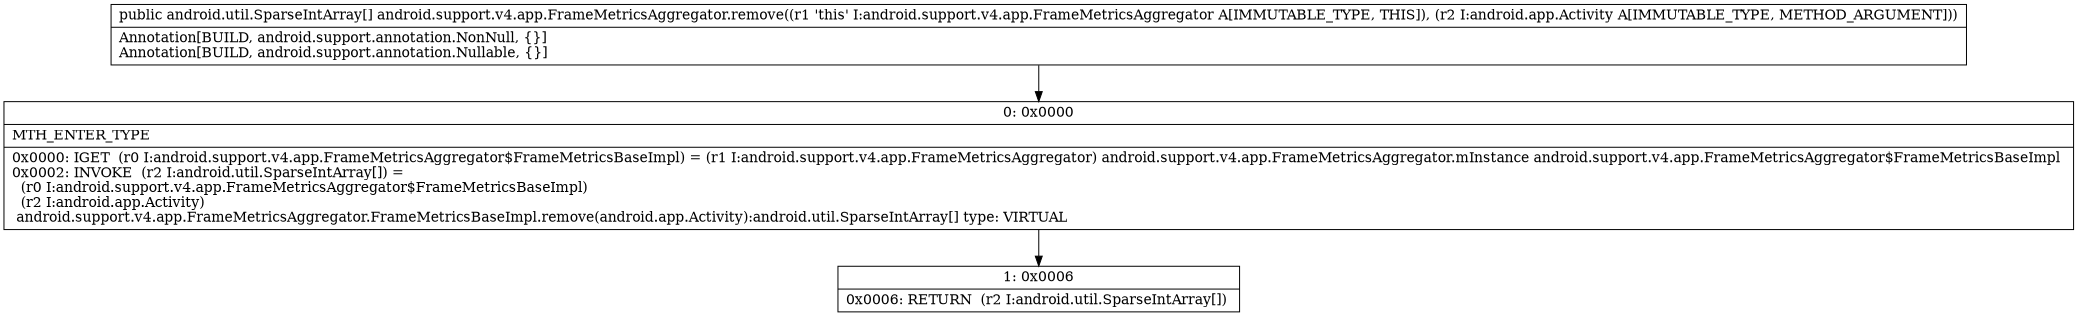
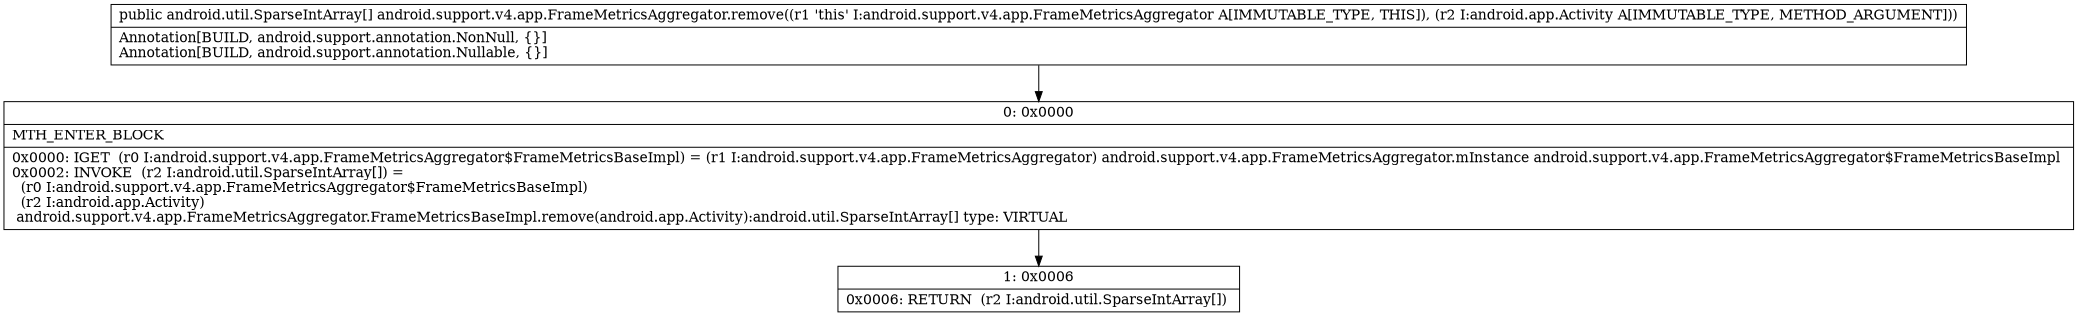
node "0: 0x0000": text "MTH_ENTER_TYPE" -> "MTH_ENTER_BLOCK"
